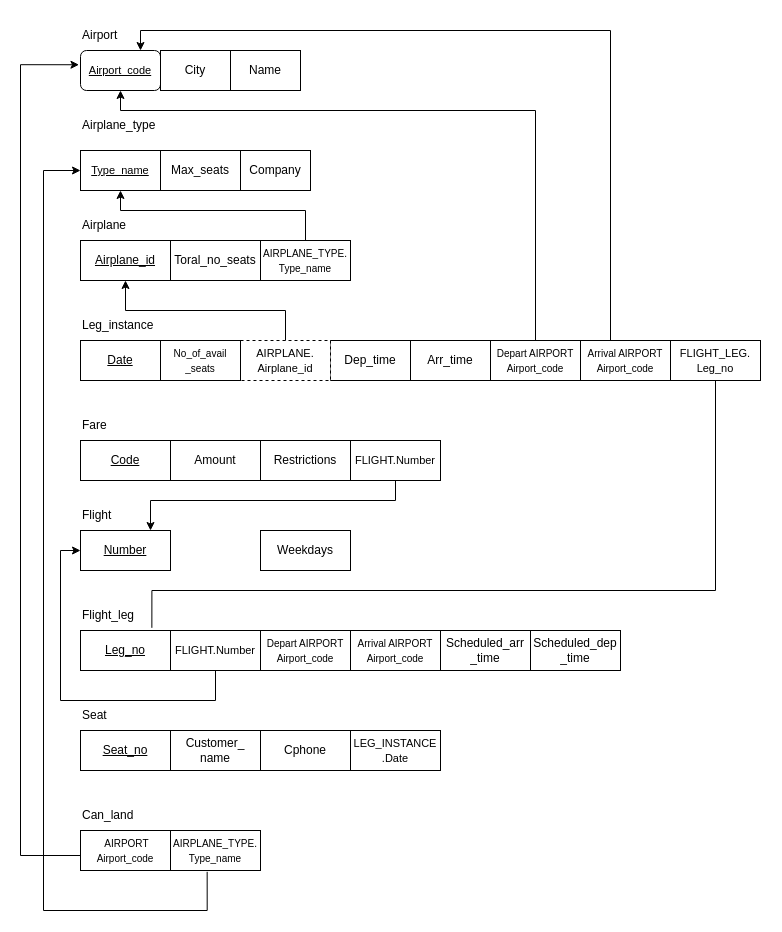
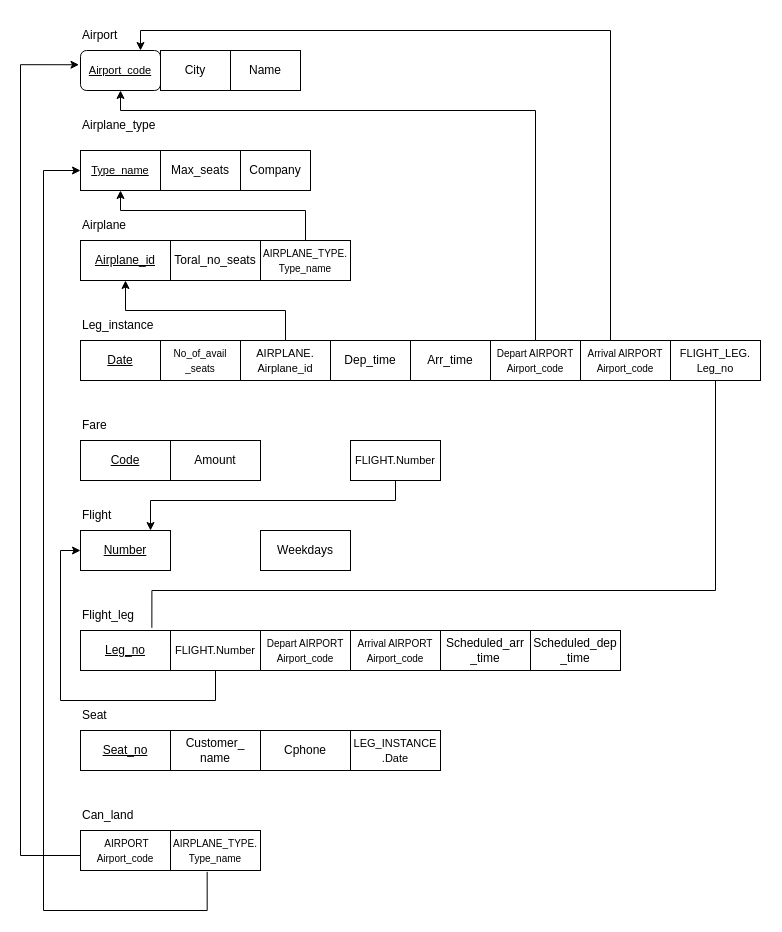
node "AIRPLANE. Airplane_id": style dashed -> solid
node "Restrictions": removed
